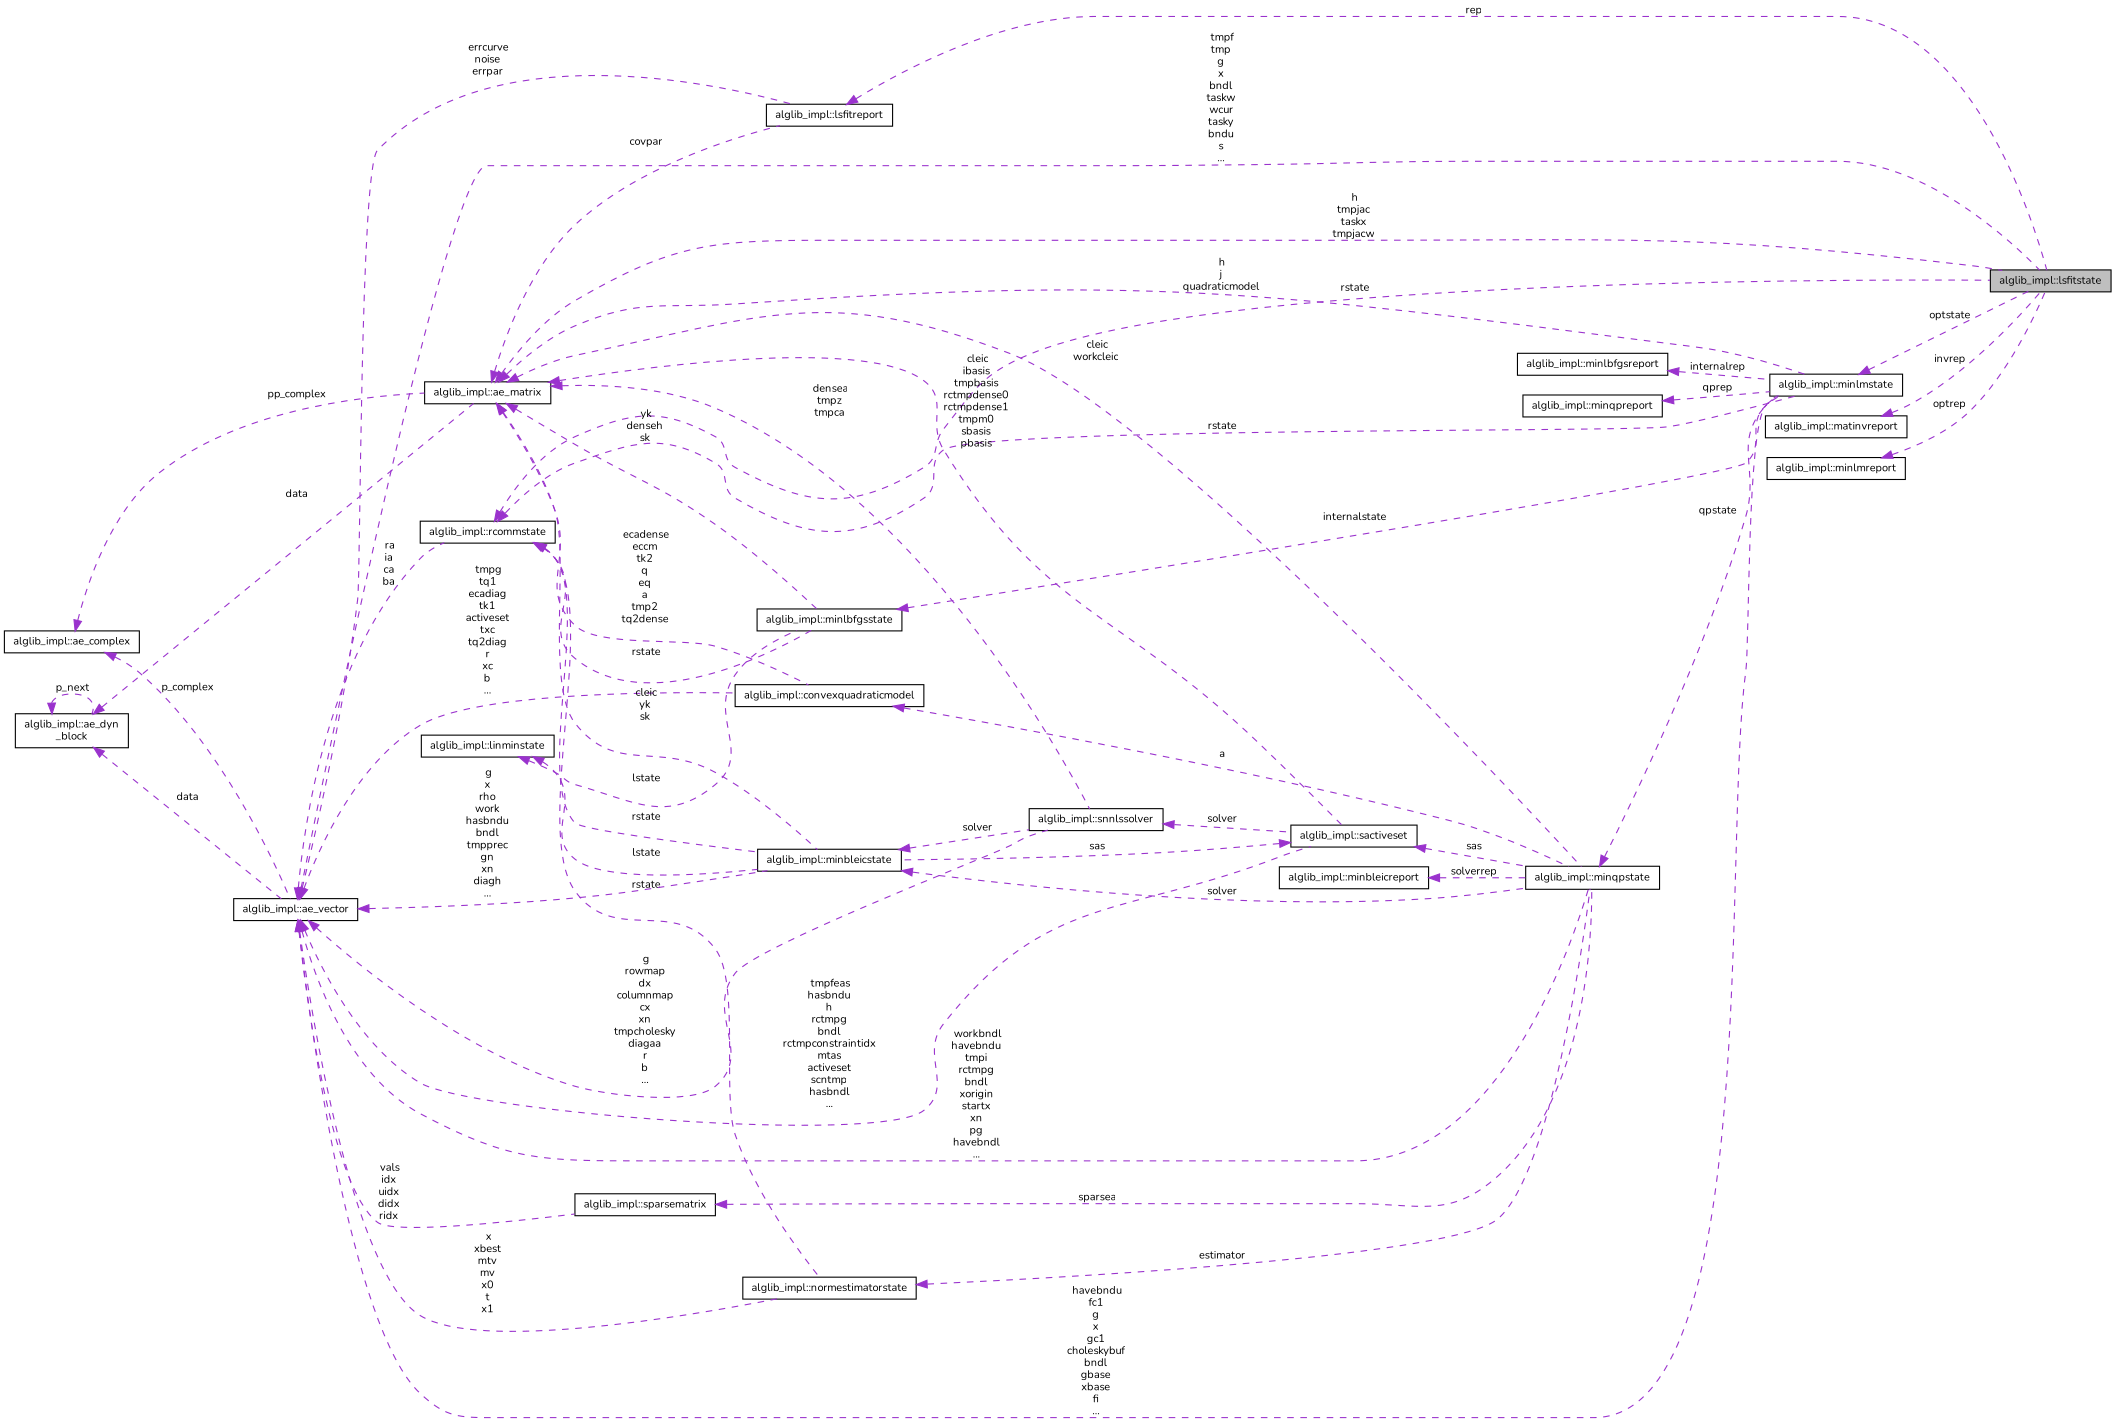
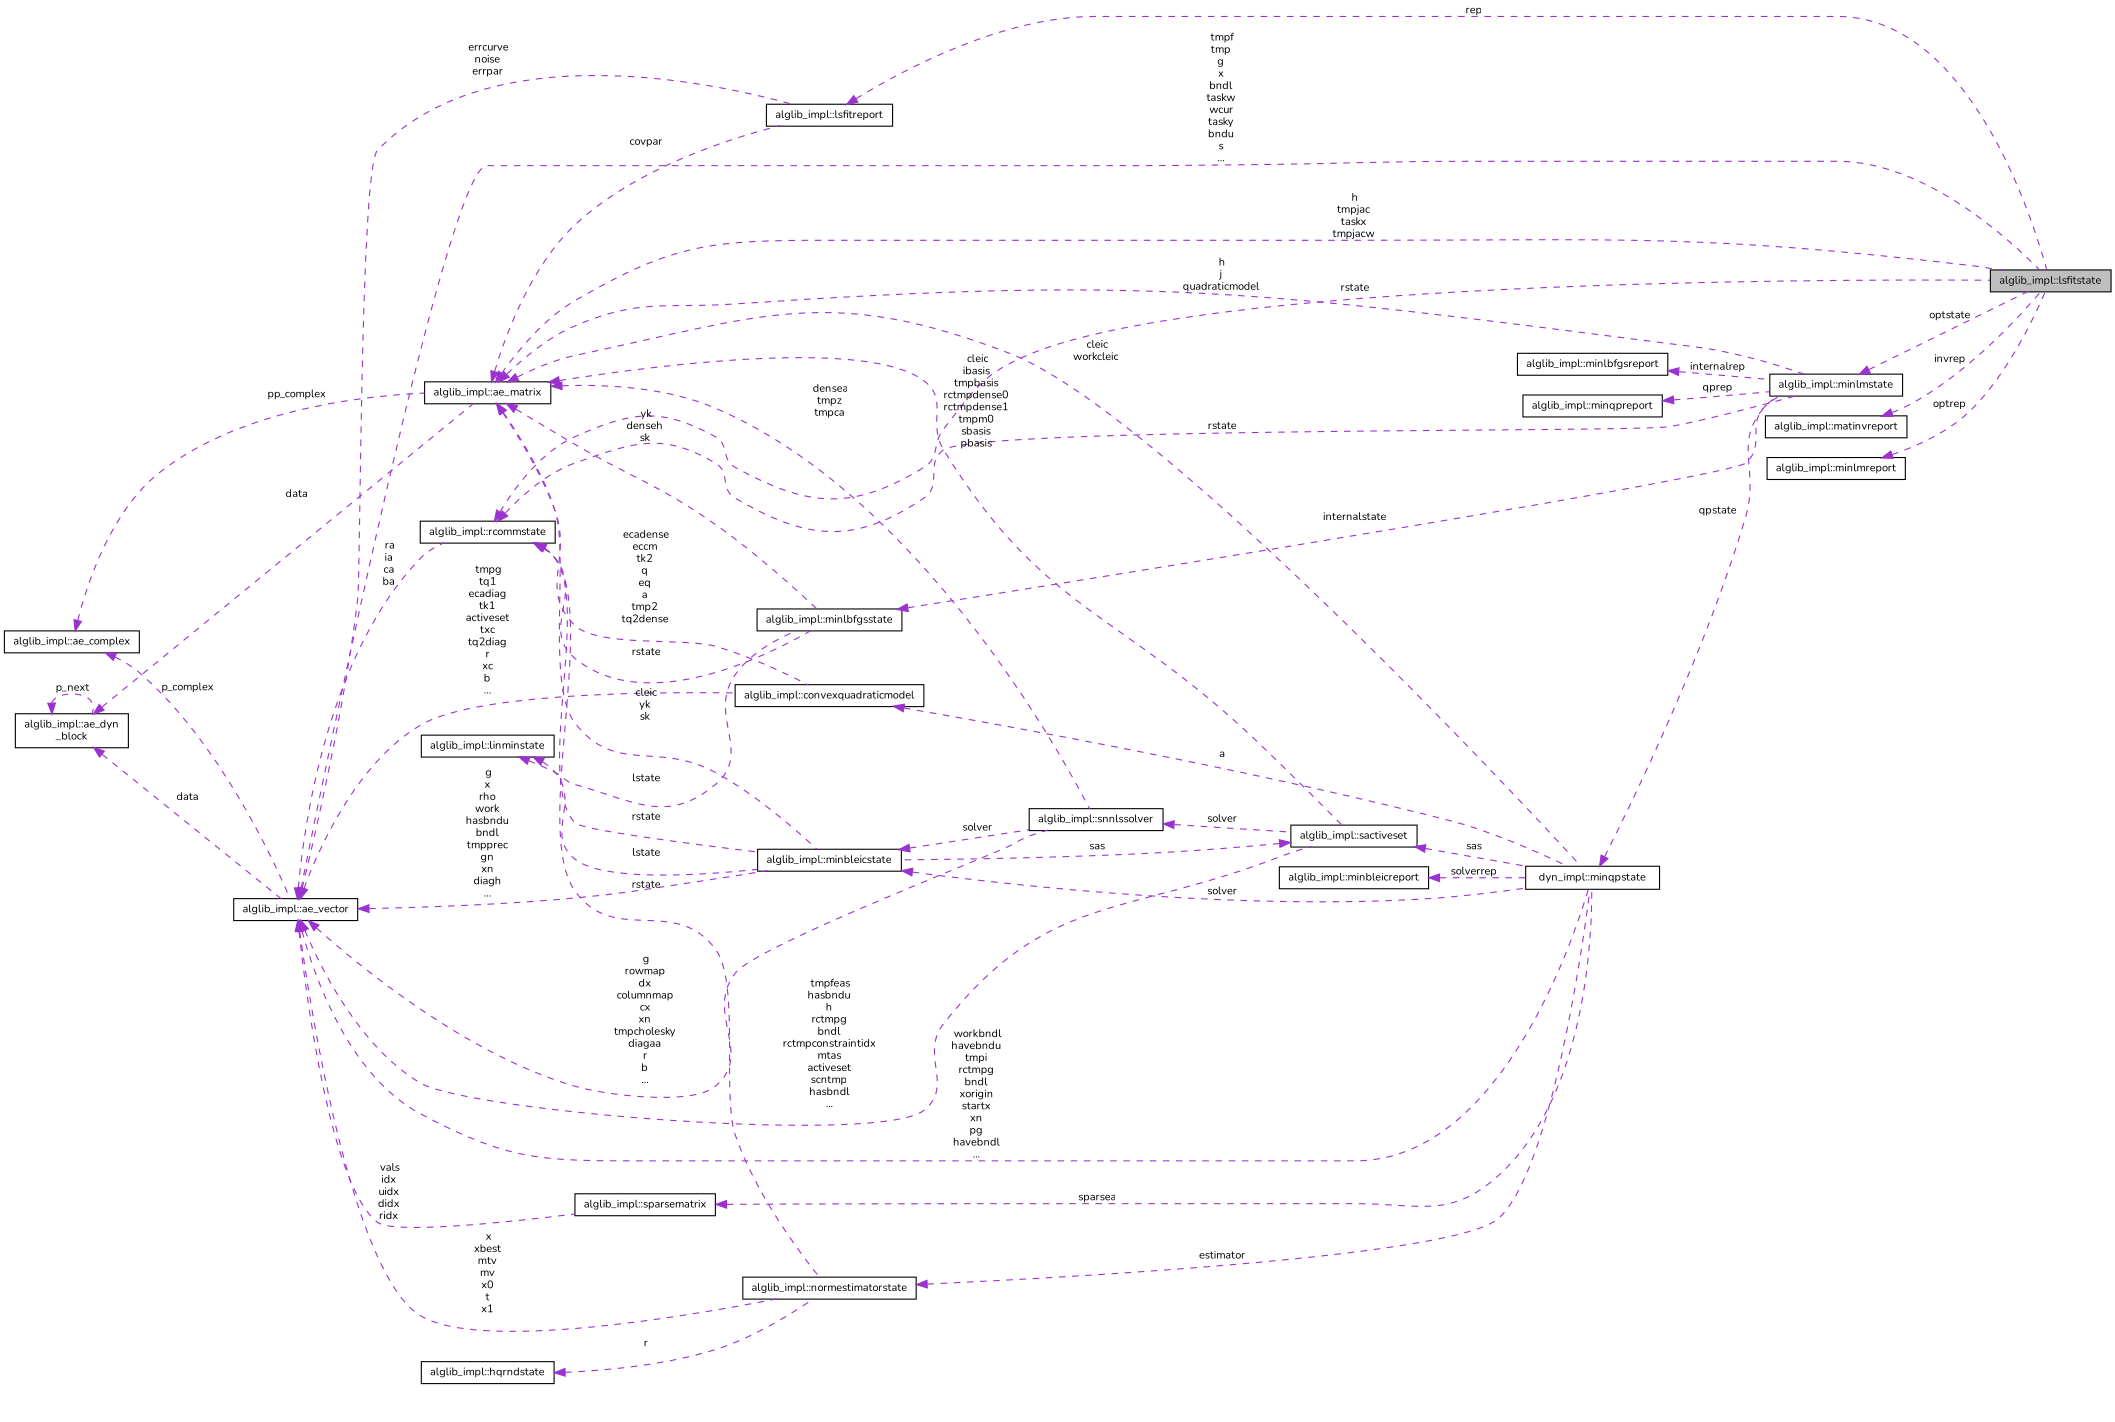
node "alglib_impl::minqpstate": label "alglib_impl::minqpstate" -> "dyn_impl::minqpstate"
node "alglib_impl::hqrndstate": added
edge "alglib_impl::minlmstate" -> "alglib_impl::ae_vector": removed, label "havebndu fc1 g x gc1 choleskybuf bndl gbase xbase fi ..."
